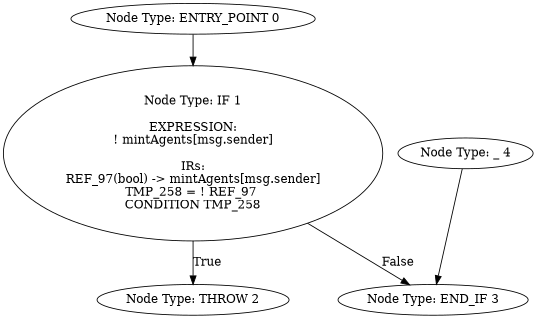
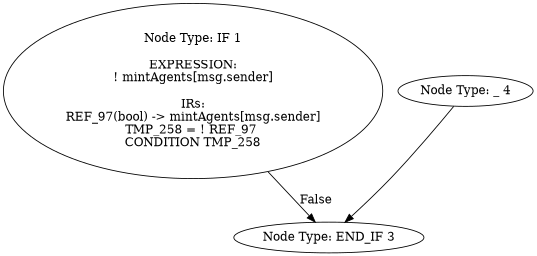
node "Node Type: ENTRY_POINT 0": removed
node "Node Type: THROW 2": removed
